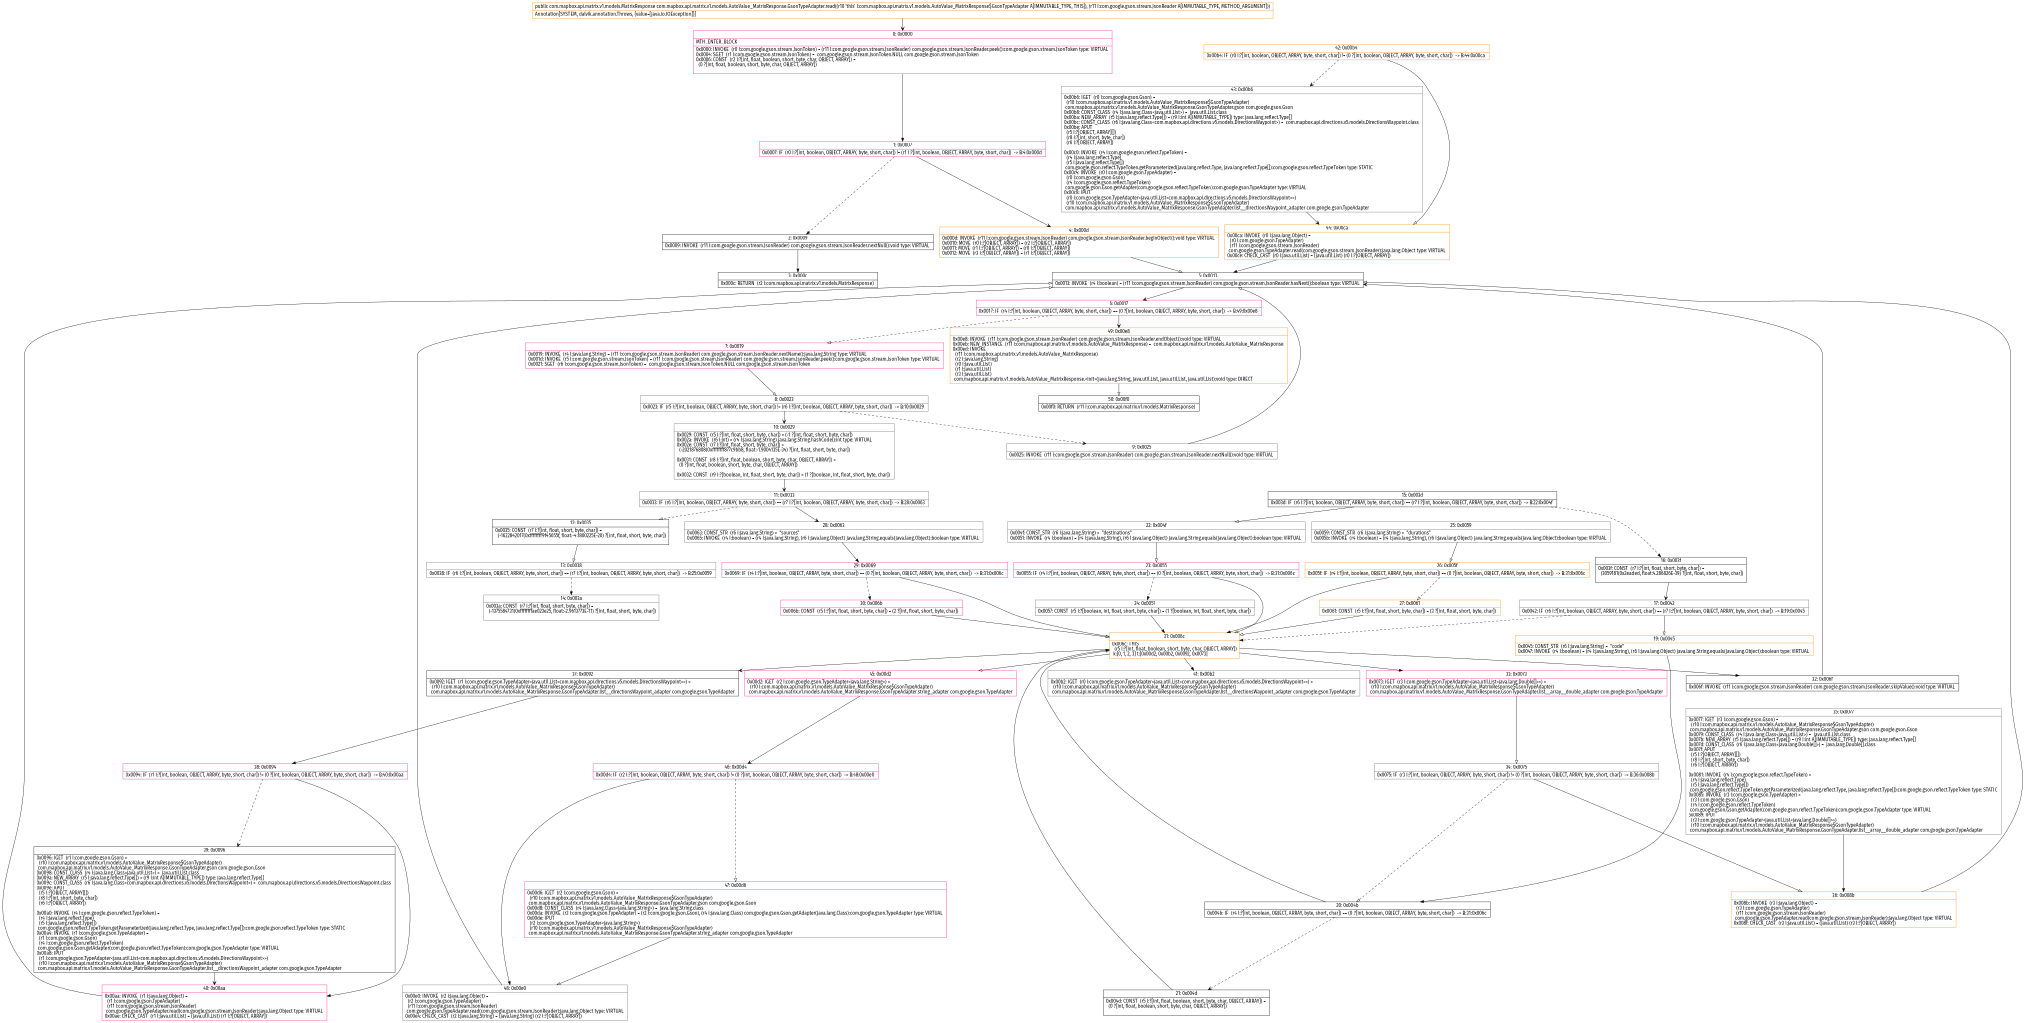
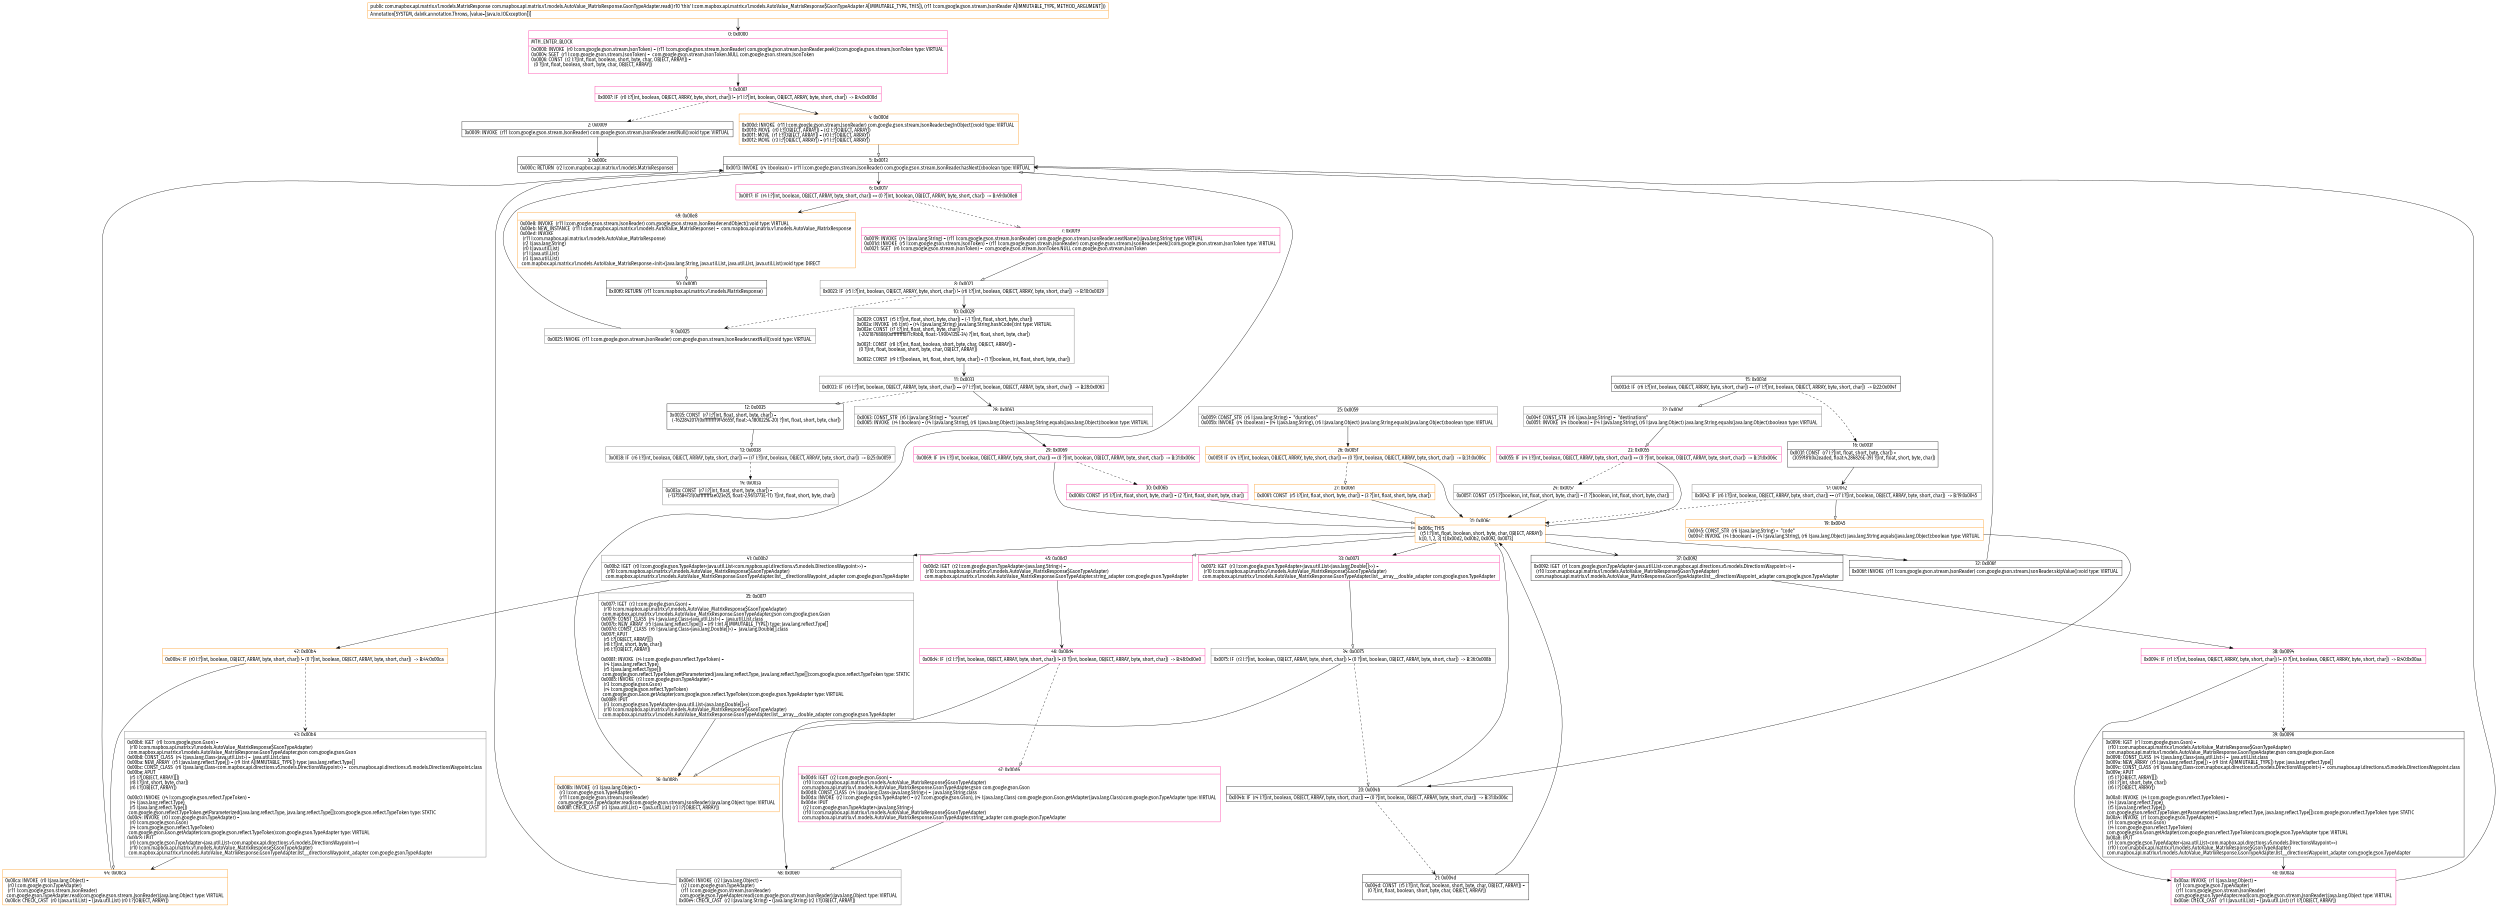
edge "25: 0x0059" -> "26: 0x005f": arrowhead onormal -> normal
edge "41: 0x00b2" -> "42: 0x00b4": added
node "35: 0x0077": text "5x0089: IPUT" -> "0x0089: IPUT"
